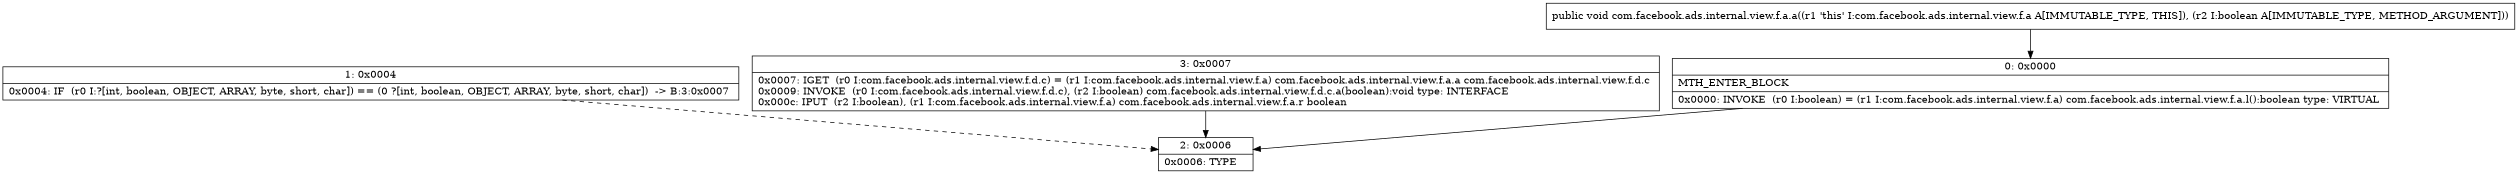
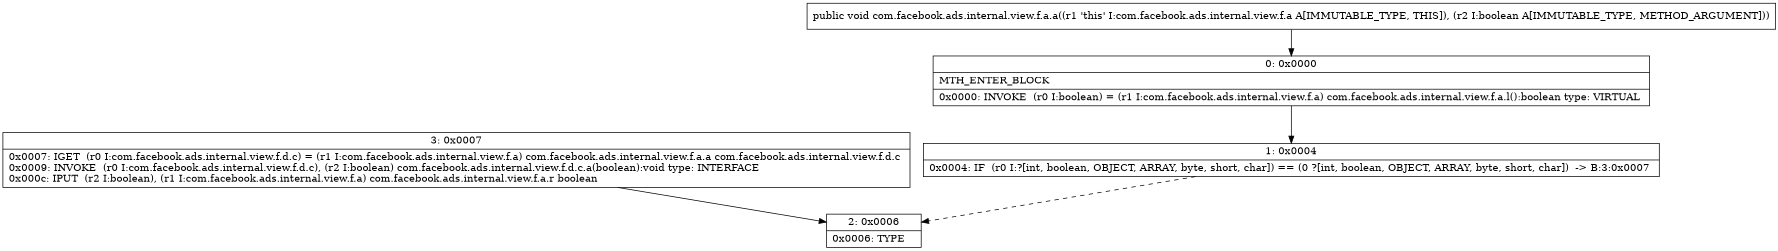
edge "0: 0x0000" -> "2: 0x0006": now "0: 0x0000" -> "1: 0x0004"
